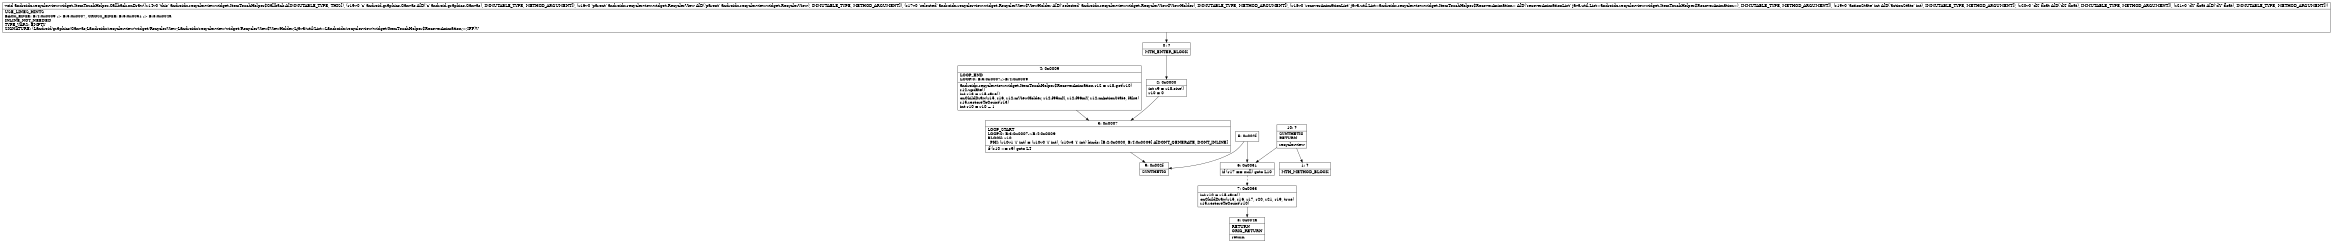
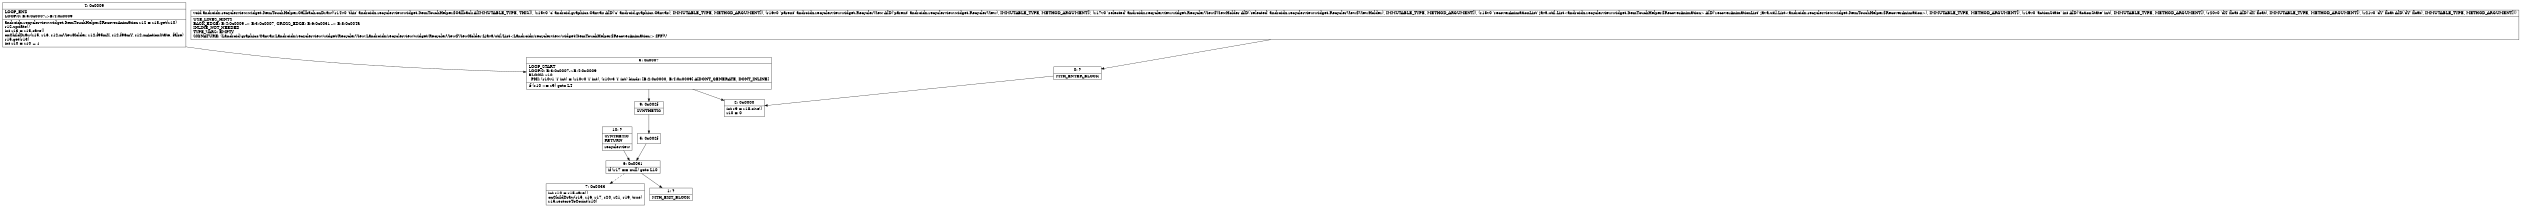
node "4: 0x0009": text "r15.restoreToCount(r13)" -> "r15.get(r13)"
edge "2: 0x0000" -> "3: 0x0007": reversed
edge "10: ?" -> "1: ?": now "6: 0x0031" -> "1: ?"
edge "5: 0x002f" -> "9: 0x002f": reversed
node "1: ?": text "MTH_METHOD_BLOCK" -> "MTH_EXIT_BLOCK"
node "8: 0x004a": removed
